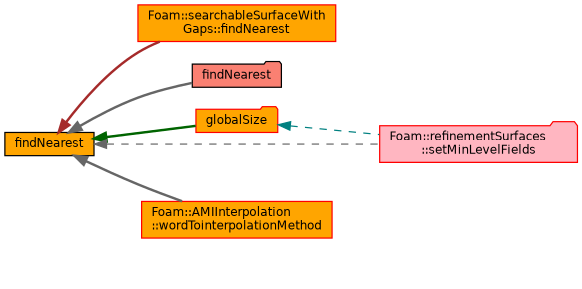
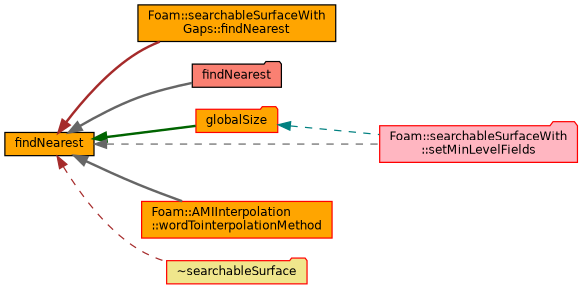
node "Foam::searchableSurfaceWith Gaps::findNearest": color red -> black
node "Foam::refinementSurfaces ::setMinLevelFields": label "Foam::refinementSurfaces ::setMinLevelFields" -> "Foam::searchableSurfaceWith ::setMinLevelFields"
node "~searchableSurface": added
